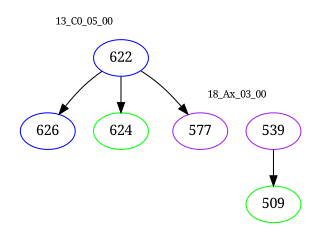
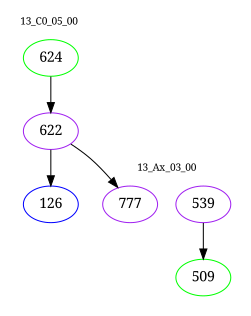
node "622": color blue -> purple
edge "622" -> "624": reversed
cluster "18_Ax_03_00": label "18_Ax_03_00" -> "13_Ax_03_00"
node "626": label "626" -> "126"
node "577": label "577" -> "777"
